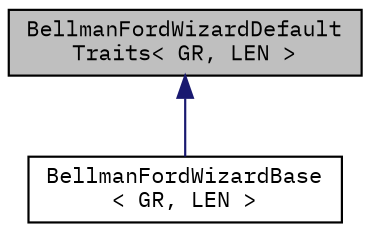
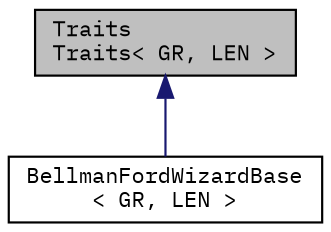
node "BellmanFordWizardDefault Traits< GR, LEN >": label "BellmanFordWizardDefault Traits< GR, LEN >" -> "Traits Traits< GR, LEN >"
